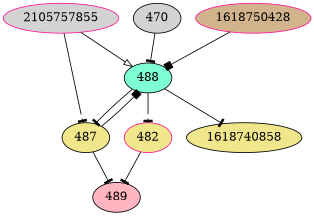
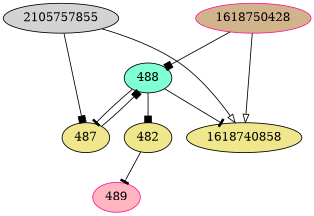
node "2105757855": color deeppink -> black
node "470": removed
edge "2105757855" -> "488": now "2105757855" -> "1618740858"
edge "2105757855" -> "487": arrowhead tee -> box
edge "1618750428" -> "1618740858": added
edge "488" -> "482": arrowhead tee -> box
node "482": color deeppink -> black
edge "487" -> "489": removed
node "489": color black -> deeppink
